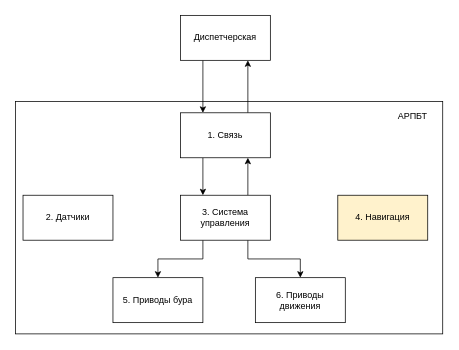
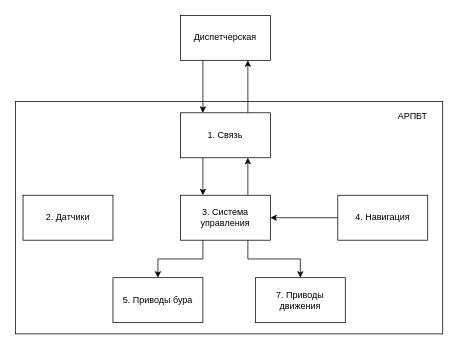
edge "4. Навигация" -> "3. Система управления": added
node "4. Навигация": fillcolor #fff2cc -> #ffffff
node "6. Приводы движения": label "6. Приводы движения" -> "7. Приводы движения"
